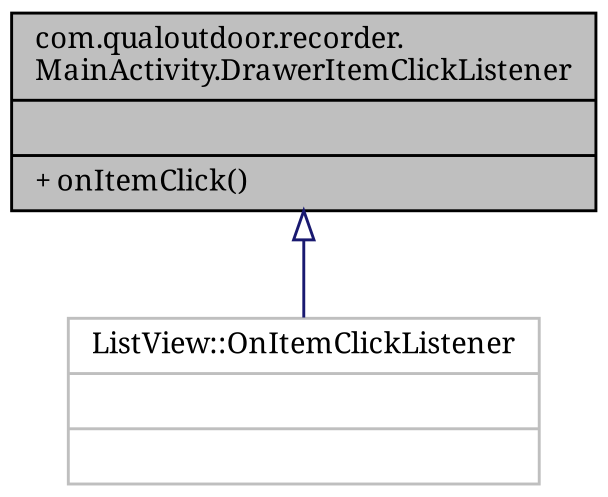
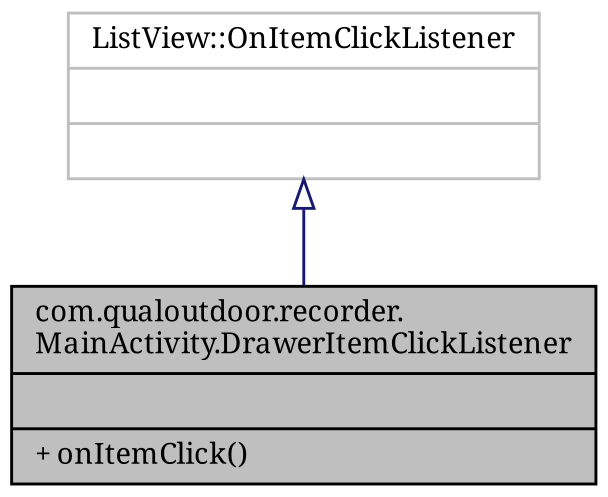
edge "ListView::OnItemClickListener" -> "com.qualoutdoor.recorder.": reversed
